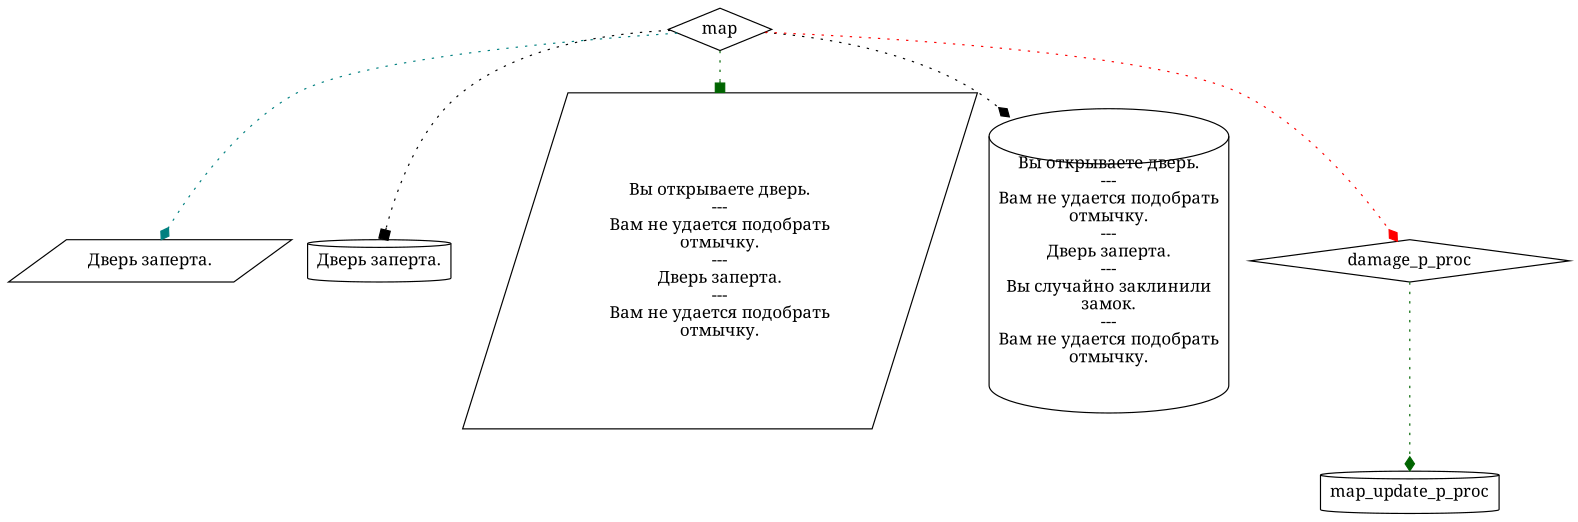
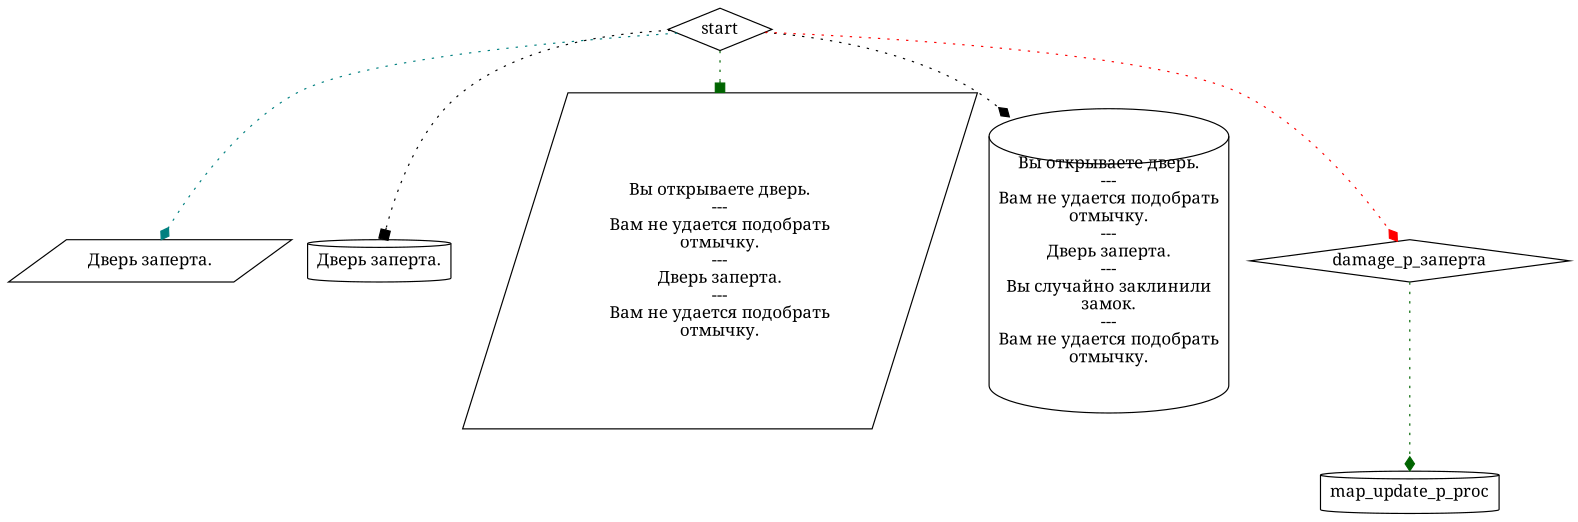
node "map": label "map" -> "start"
node "damage_p_proc": label "damage_p_proc" -> "damage_p_заперта"
